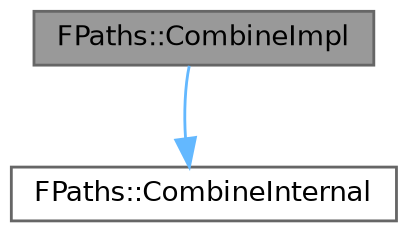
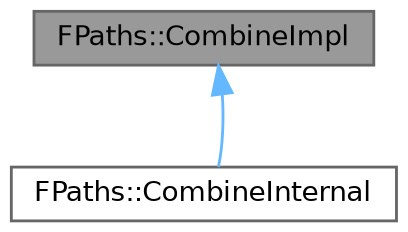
edge "FPaths::CombineImpl" -> "FPaths::CombineInternal": reversed
